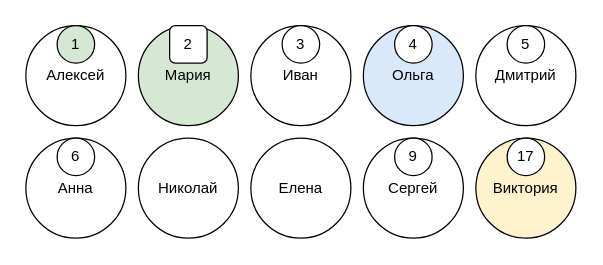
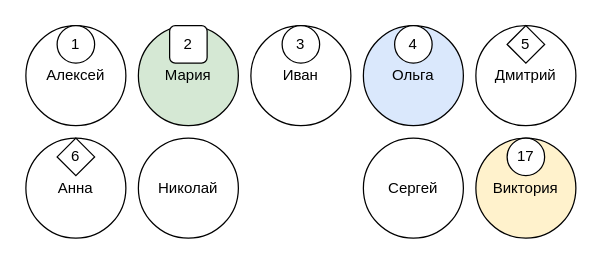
node "1": fillcolor #d5e8d4 -> #ffffff
node "5": shape ellipse -> diamond
node "6": shape ellipse -> diamond
node "9": removed
node "Елена": removed
